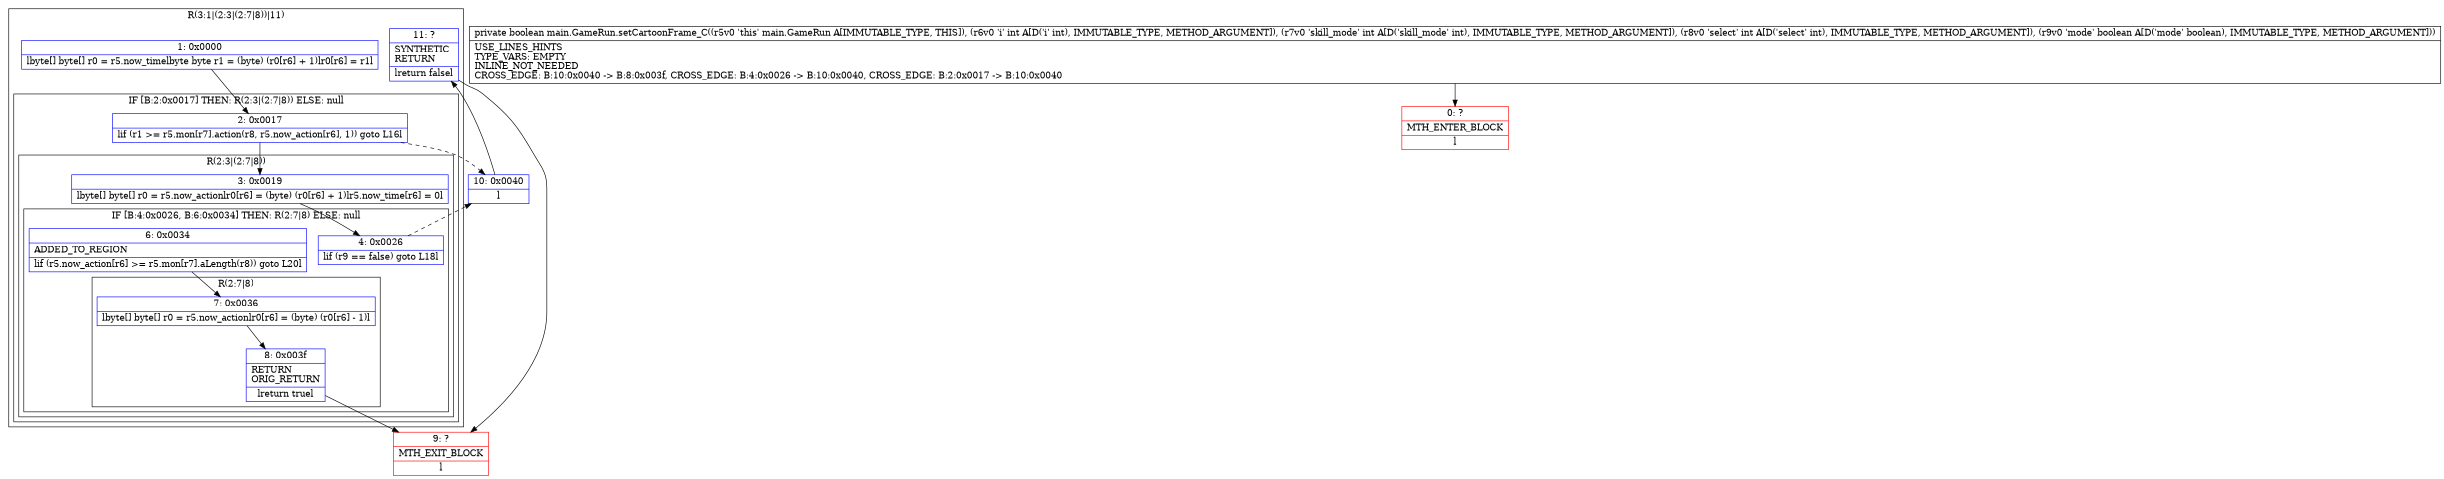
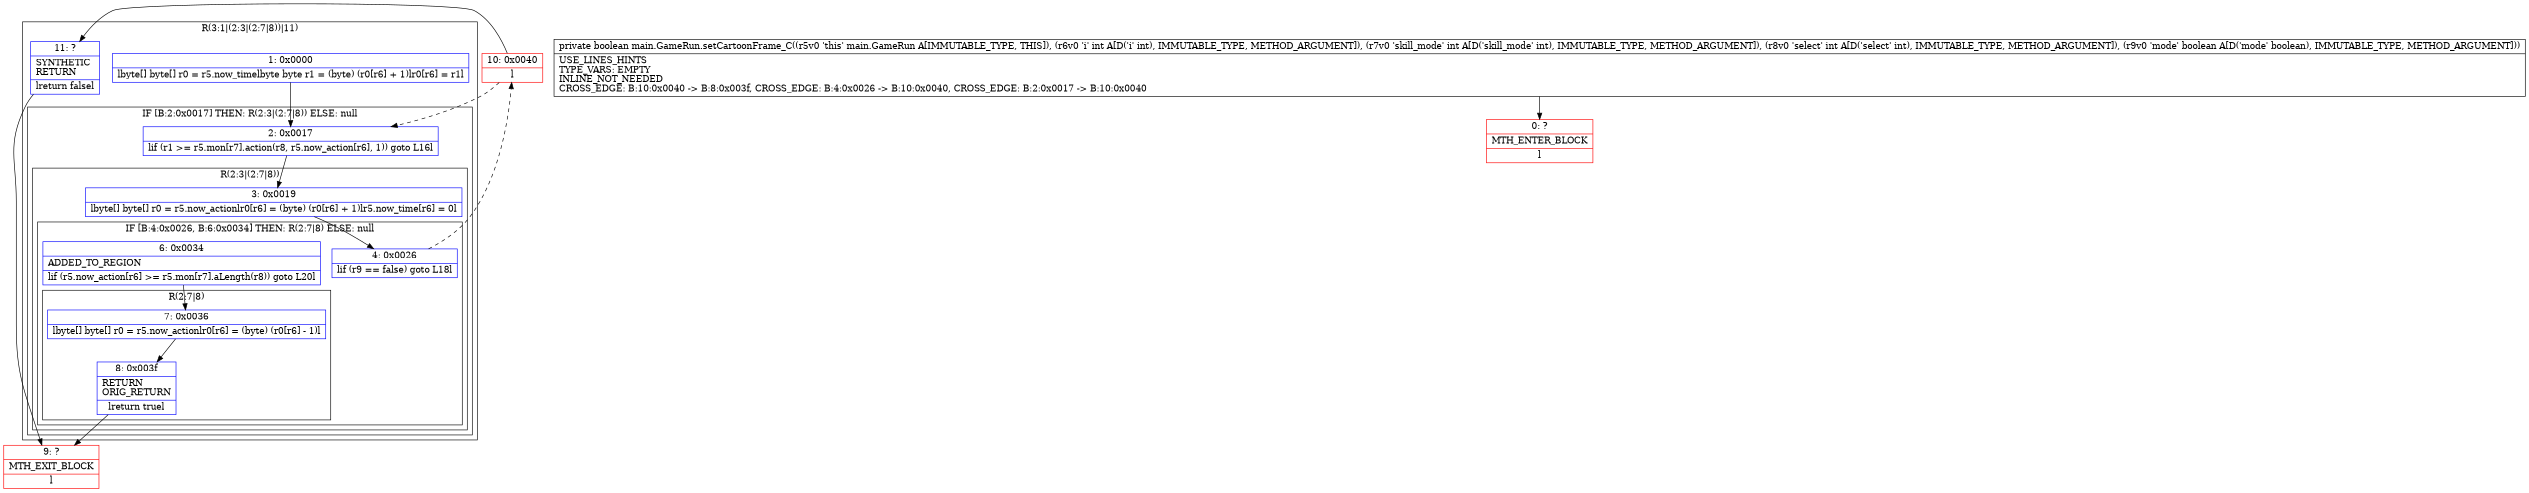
edge "2: 0x0017" -> "10: 0x0040": reversed
node "10: 0x0040": color blue -> red
